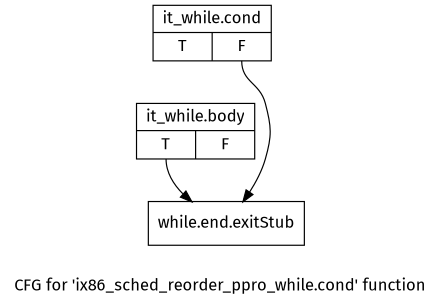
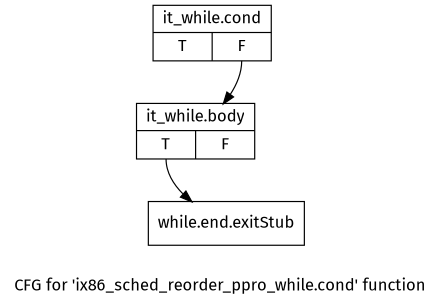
edge "it_while.cond" -> "while.end.exitStub": now "it_while.cond" -> "it_while.body"
